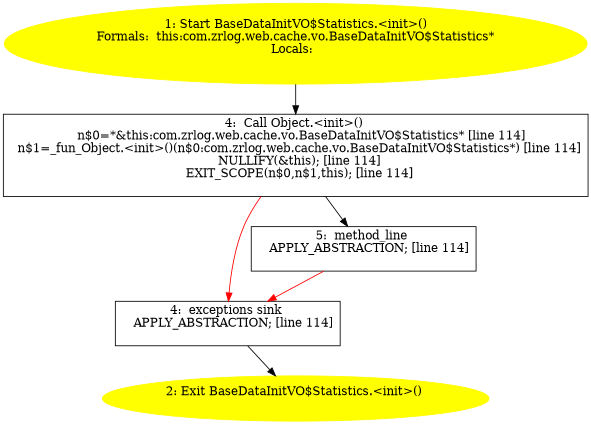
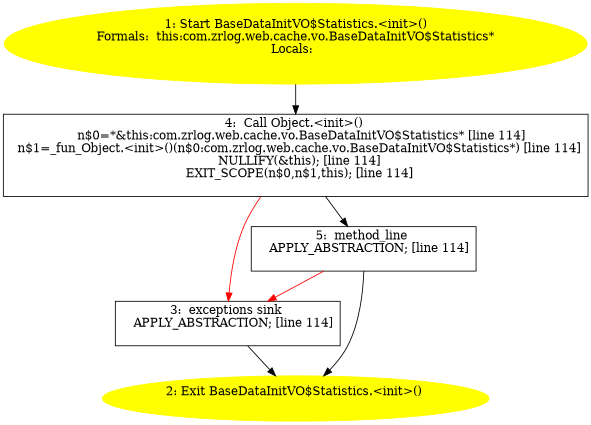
node "4:  exceptions sink APPLY_ABSTRACTION; [line 114]": label "4:  exceptions sink APPLY_ABSTRACTION; [line 114]" -> "3:  exceptions sink APPLY_ABSTRACTION; [line 114]"
edge "5:  method_line APPLY_ABSTRACTION; [line 114]" -> "2: Exit BaseDataInitVO$Statistics.<init>()": added
